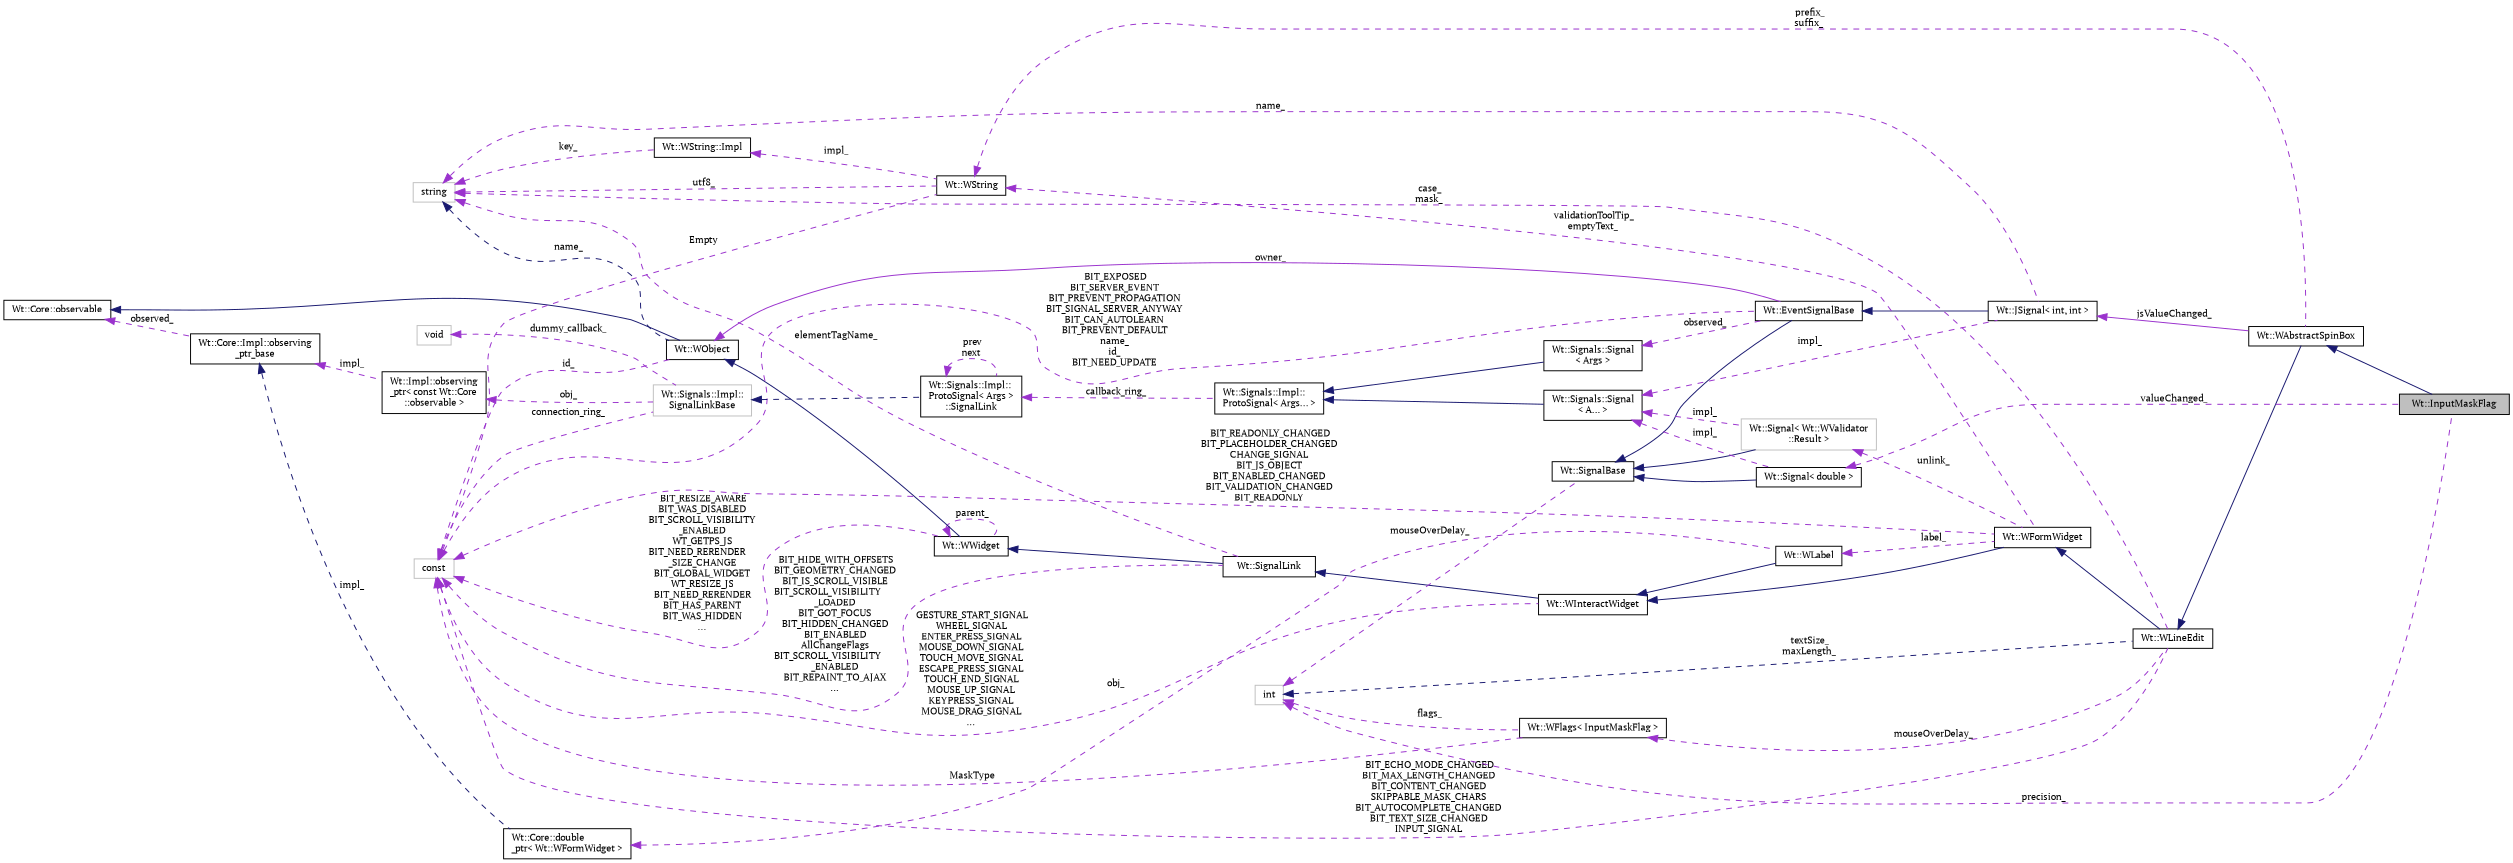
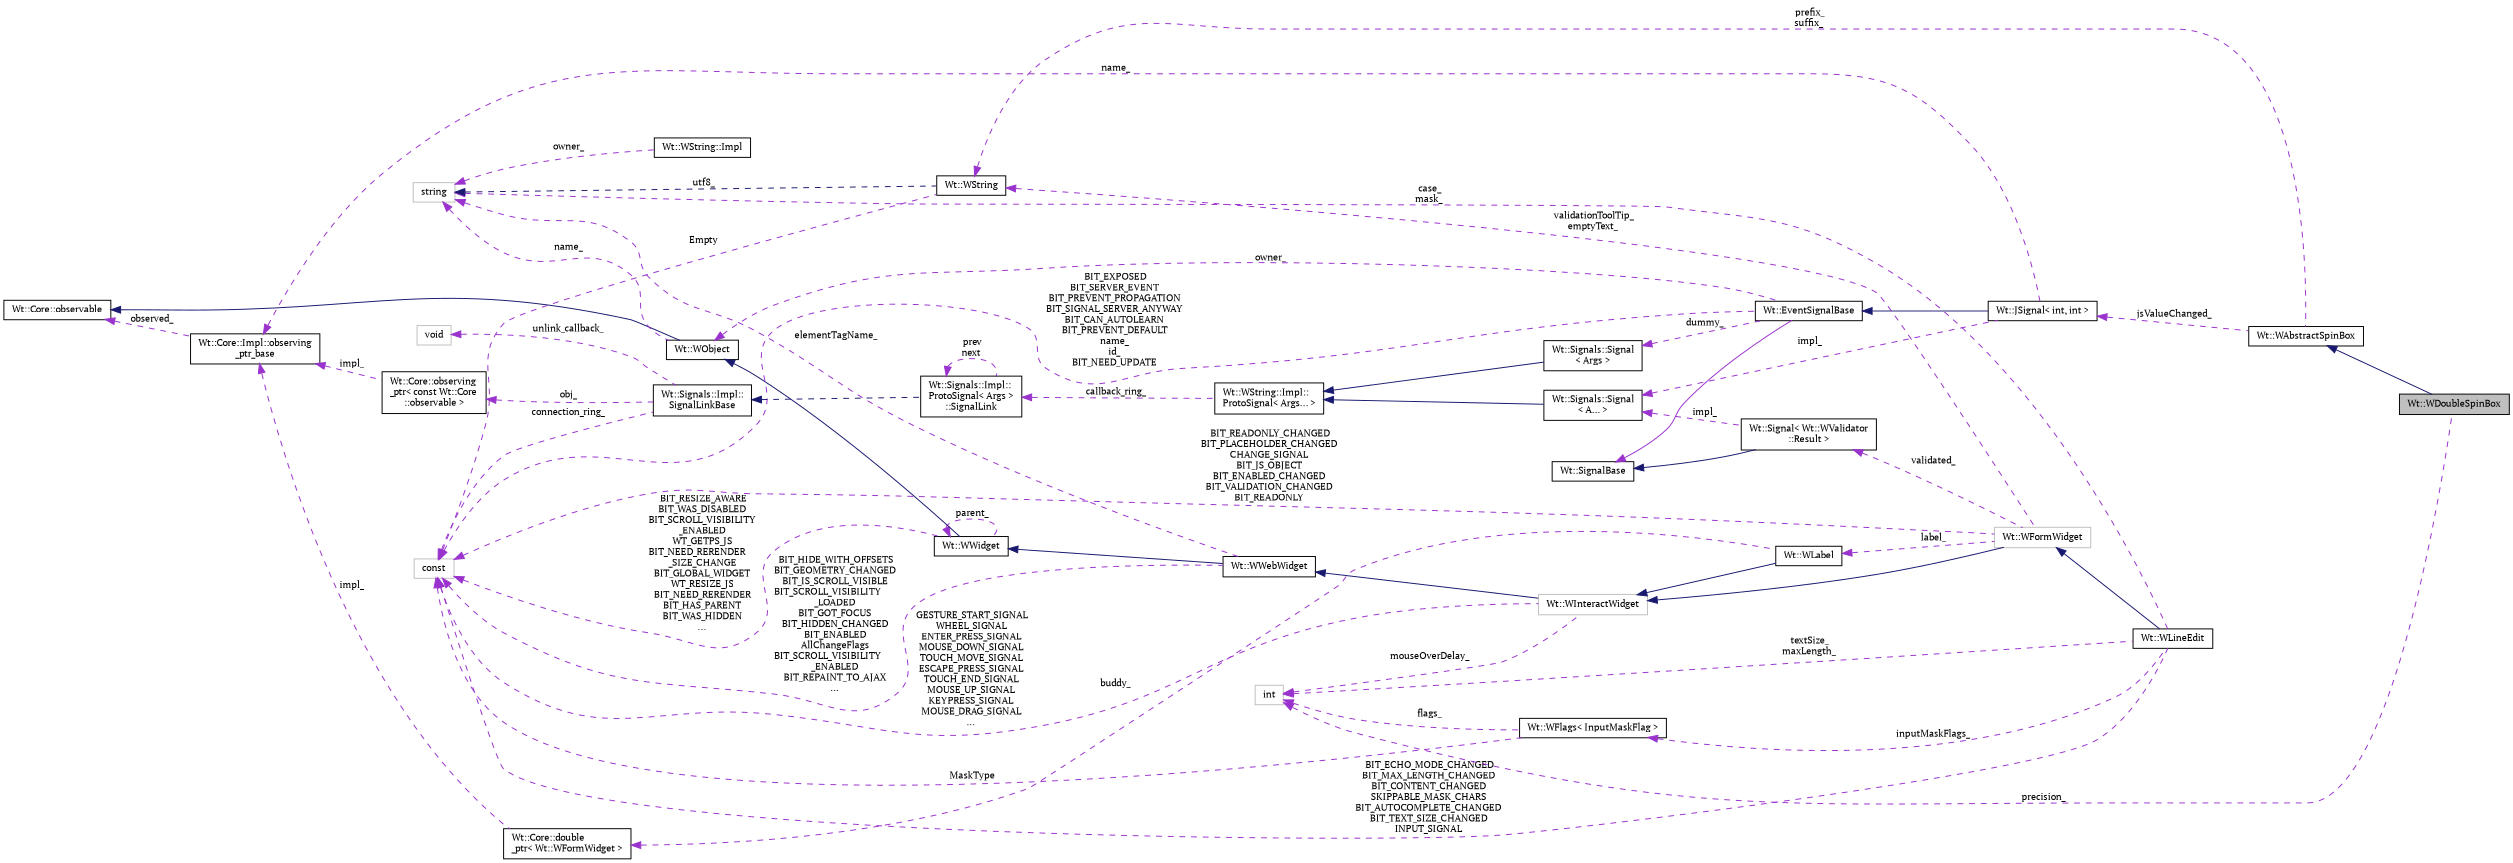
edge "Wt::JSignal< int, int >" -> "string": now "Wt::JSignal< int, int >" -> "Wt::Core::Impl::observing _ptr_base"
edge "Wt::WString::Impl" -> "string": label " key_" -> " owner_"
edge "Wt::WString" -> "Wt::WString::Impl": removed, label "impl_"
edge "Wt::WString" -> "string": color darkorchid3 -> midnightblue
edge "Wt::WObject" -> "string": color midnightblue -> darkorchid3
edge "Wt::EventSignalBase" -> "Wt::WObject": style solid -> dashed
edge "Wt::EventSignalBase" -> "Wt::Signals::Signal < Args >": label " observed_" -> " dummy_"
edge "Wt::WAbstractSpinBox" -> "Wt::JSignal< int, int >": style solid -> dashed
edge "Wt::Signals::Impl:: SignalLinkBase" -> "void": label " dummy_callback_" -> " unlink_callback_"
edge "Wt::WObject" -> "const": removed, label "id_"
edge "Wt::EventSignalBase" -> "Wt::SignalBase": color midnightblue -> darkorchid3
node "Wt::Impl::observing _ptr< const Wt::Core ::observable >": label "Wt::Impl::observing _ptr< const Wt::Core ::observable >" -> "Wt::Core::observing _ptr< const Wt::Core ::observable >"
node "Wt::Signals::Impl:: ProtoSignal< Args... >": label "Wt::Signals::Impl:: ProtoSignal< Args... >" -> "Wt::WString::Impl:: ProtoSignal< Args... >"
node "Wt::Signals::Impl:: SignalLinkBase": color grey75 -> black
node "Wt::InputMaskFlag": label "Wt::InputMaskFlag" -> "Wt::WDoubleSpinBox"
node "Wt::Signal< Wt::WValidator ::Result >": color grey75 -> black
edge "Wt::WFormWidget" -> "Wt::Signal< Wt::WValidator ::Result >": label " unlink_" -> " validated_"
node "Wt::Signal< double >": removed
edge "Wt::WAbstractSpinBox" -> "Wt::WLineEdit": removed
node "Wt::WFormWidget": color black -> grey75
node "Wt::SignalLink": label "Wt::SignalLink" -> "Wt::WWebWidget"
edge "Wt::SignalBase" -> "int": now "Wt::WInteractWidget" -> "int"
node "Wt::WInteractWidget": color black -> grey75
edge "Wt::Core::double _ptr< Wt::WFormWidget >" -> "Wt::Core::Impl::observing _ptr_base": color midnightblue -> darkorchid3
edge "Wt::WLineEdit" -> "int": color midnightblue -> darkorchid3
edge "Wt::WLabel" -> "Wt::Core::double _ptr< Wt::WFormWidget >": label " obj_" -> " buddy_"
edge "Wt::WLineEdit" -> "Wt::WFlags< InputMaskFlag >": label " mouseOverDelay_" -> " inputMaskFlags_"
